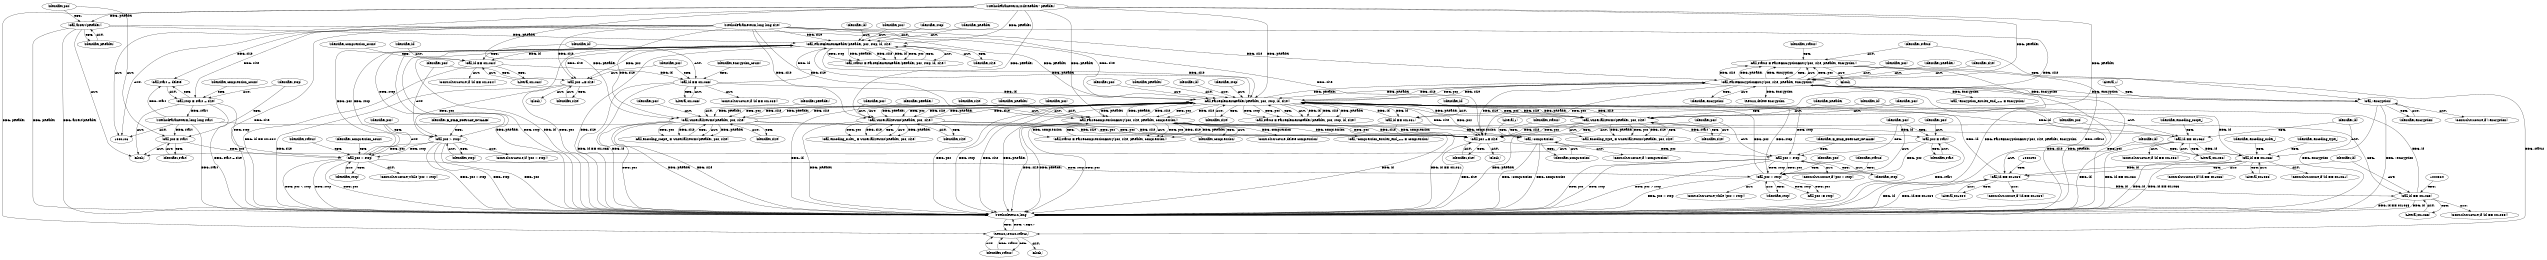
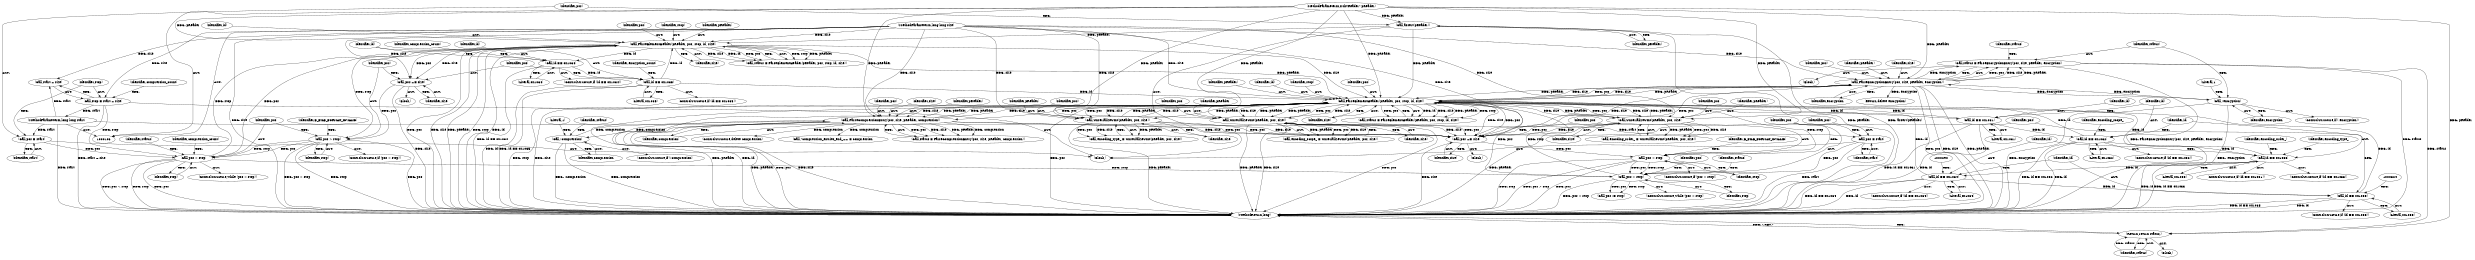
node "(Call,start + delete)": label "(Call,start + delete)" -> "(Call,start + size)"
node "(Call,*encryption_entries_end_++ = encryption)": removed
node "(Literal,0x1031)": added
